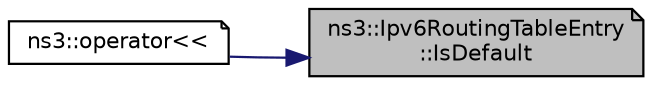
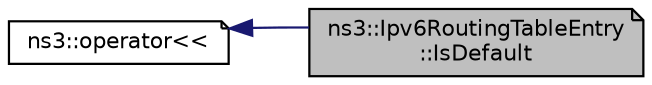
edge "ns3::operator<<" -> "ns3::Ipv6RoutingTableEntry ::IsDefault": reversed
